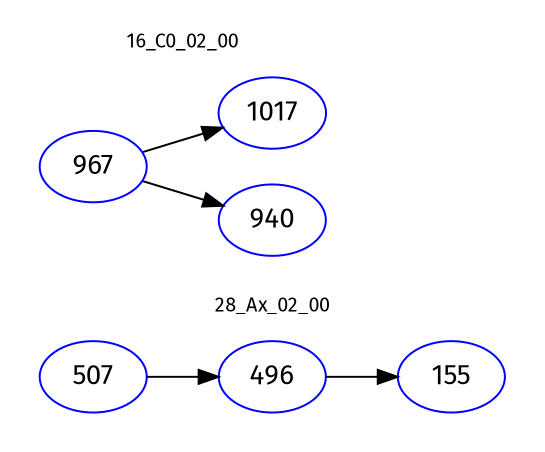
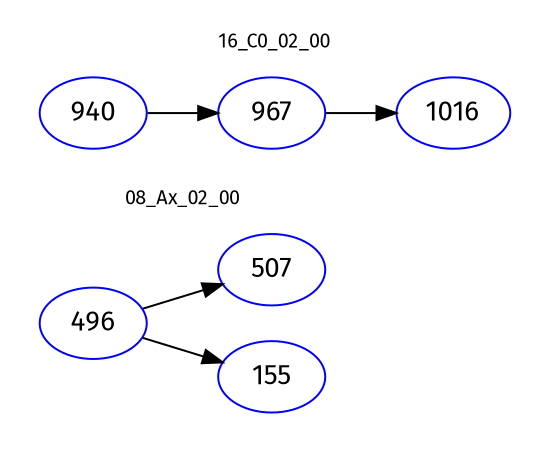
node "1017": label "1017" -> "1016"
edge "967" -> "940": reversed
cluster "28_Ax_02_00": label "28_Ax_02_00" -> "08_Ax_02_00"
edge "507" -> "496": reversed
